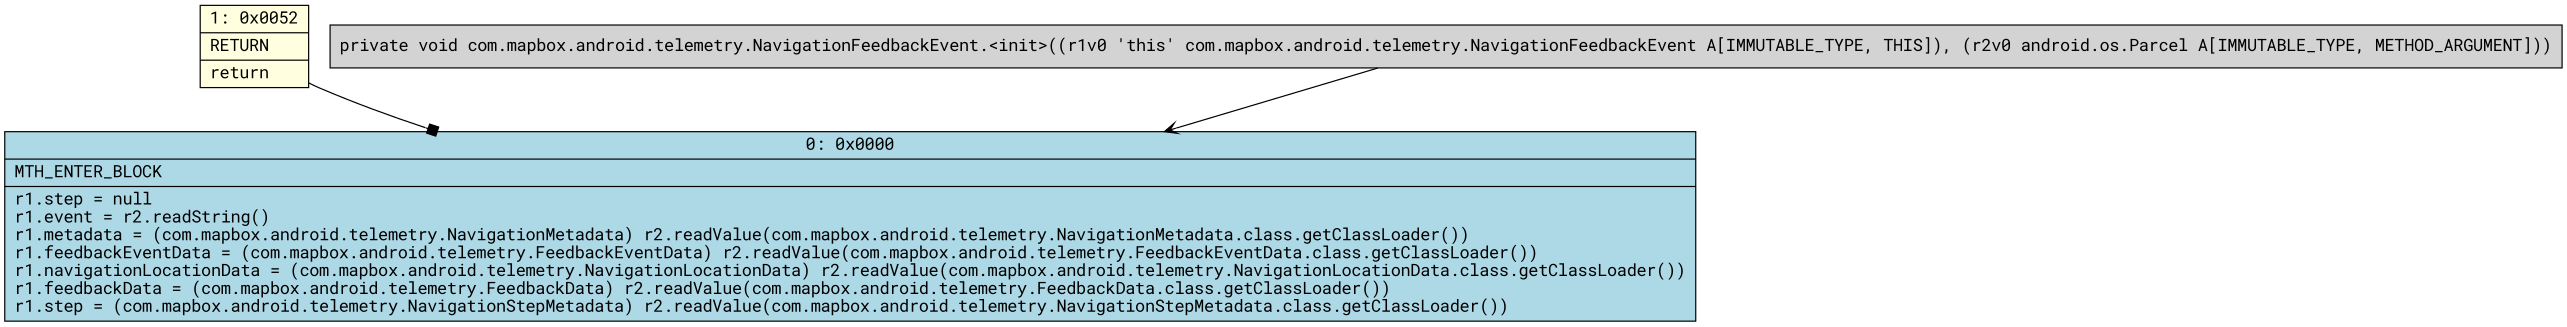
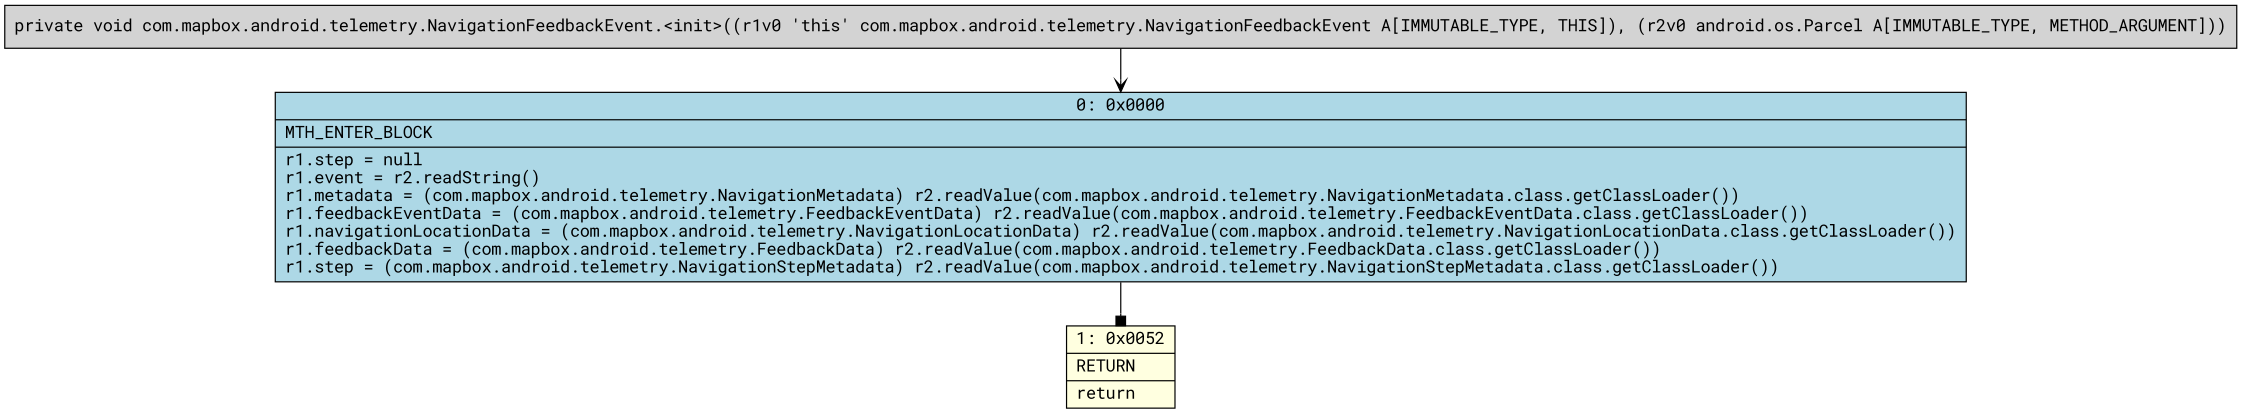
edge "1: 0x0052" -> "0: 0x0000": reversed
